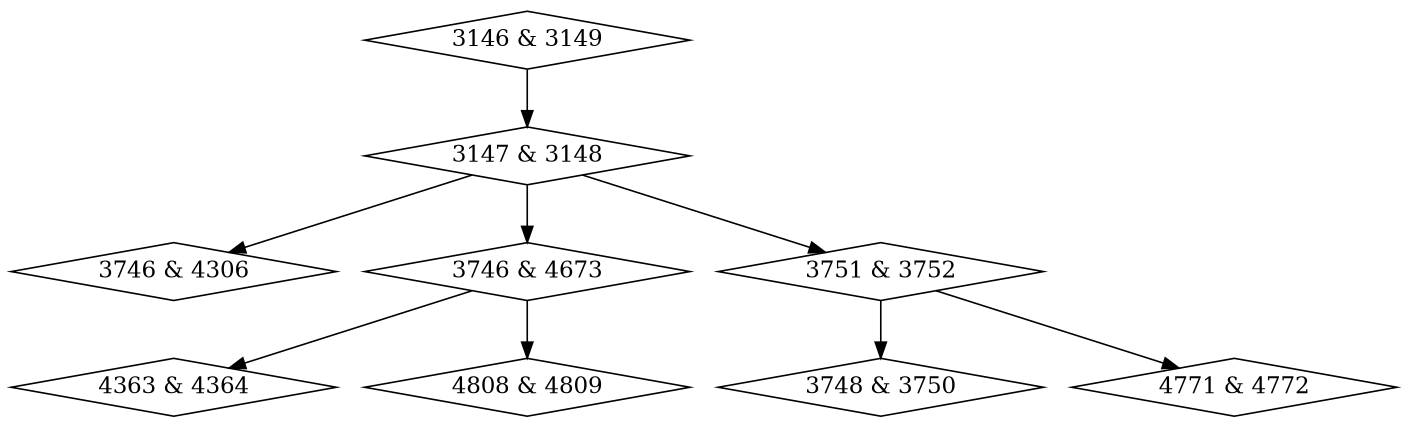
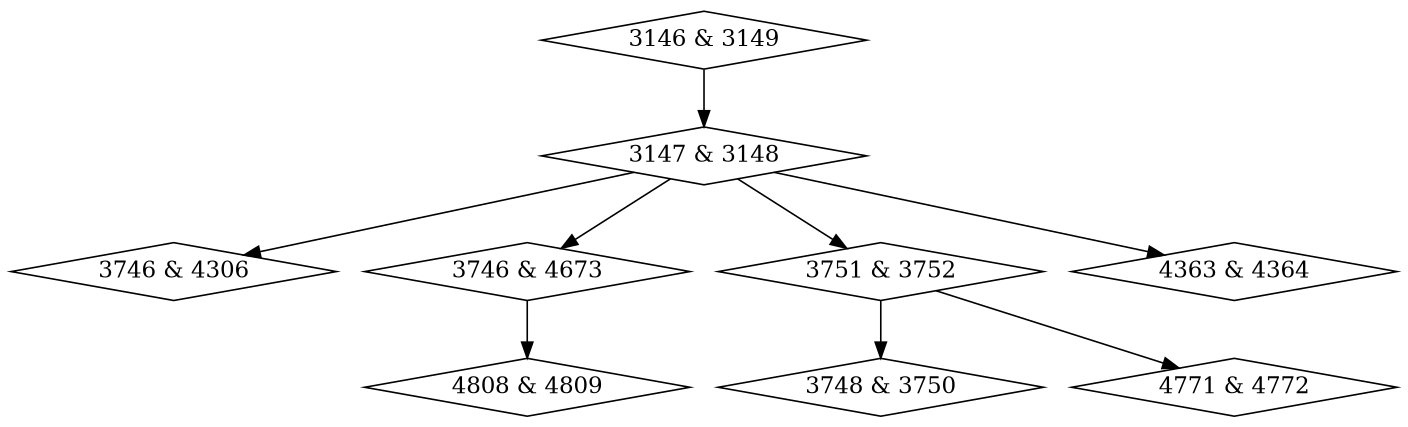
edge "3746 & 4673" -> "4363 & 4364": now "3147 & 3148" -> "4363 & 4364"
